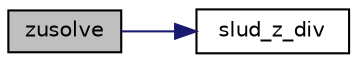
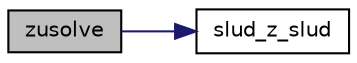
node "slud_z_div": label "slud_z_div" -> "slud_z_slud"
